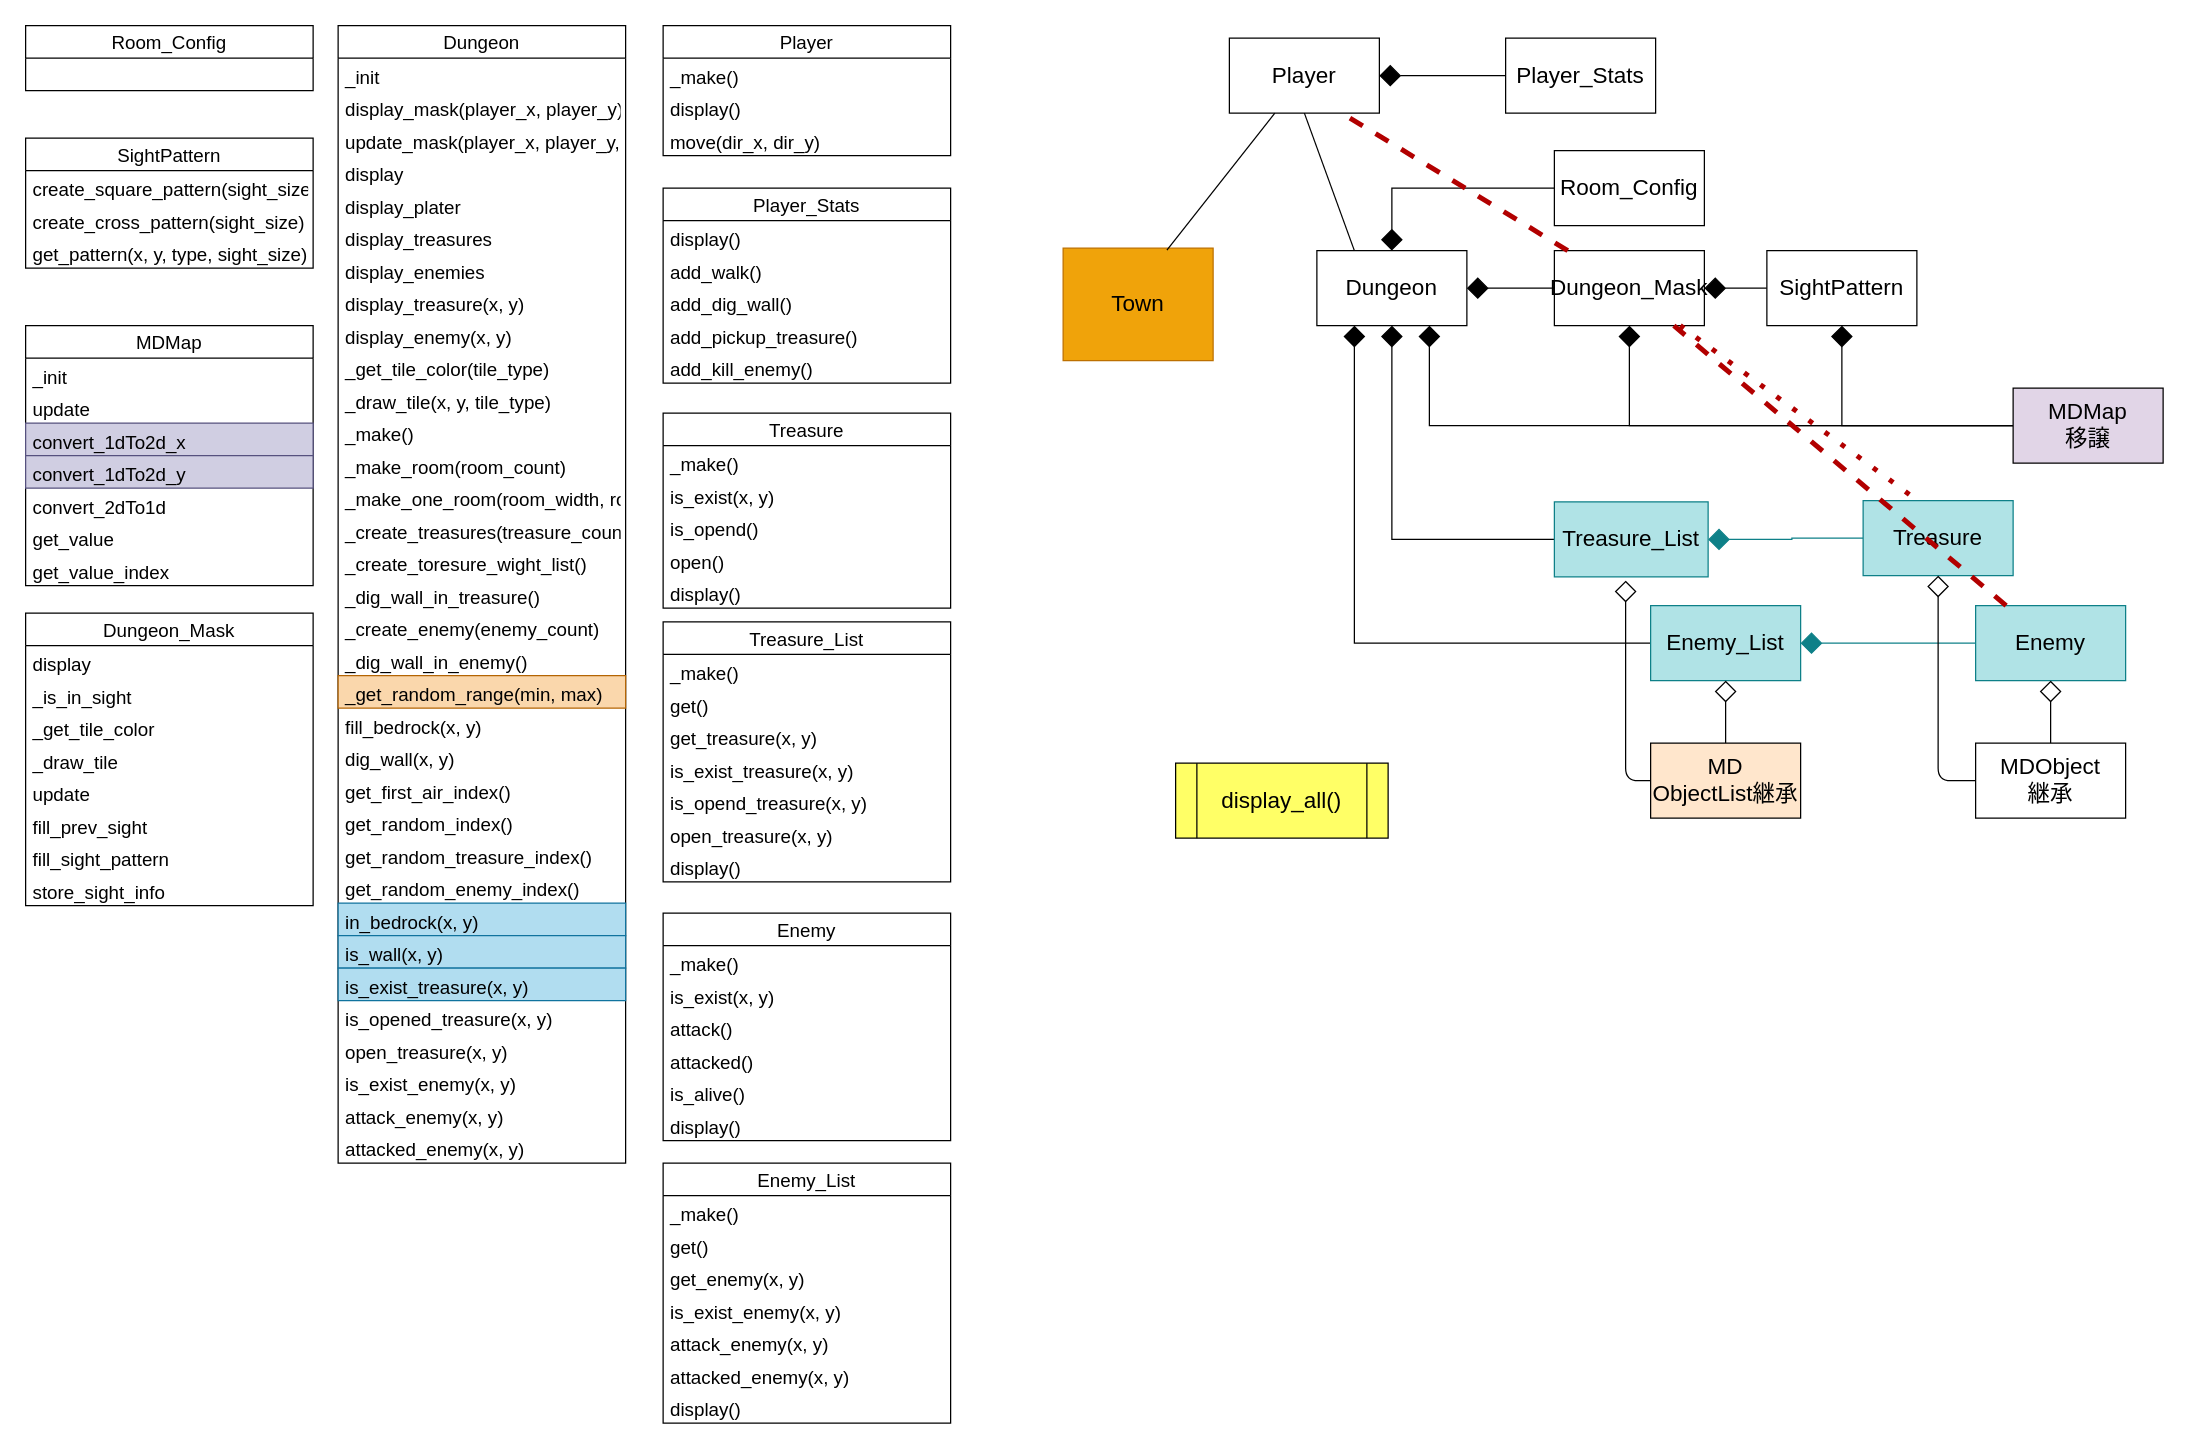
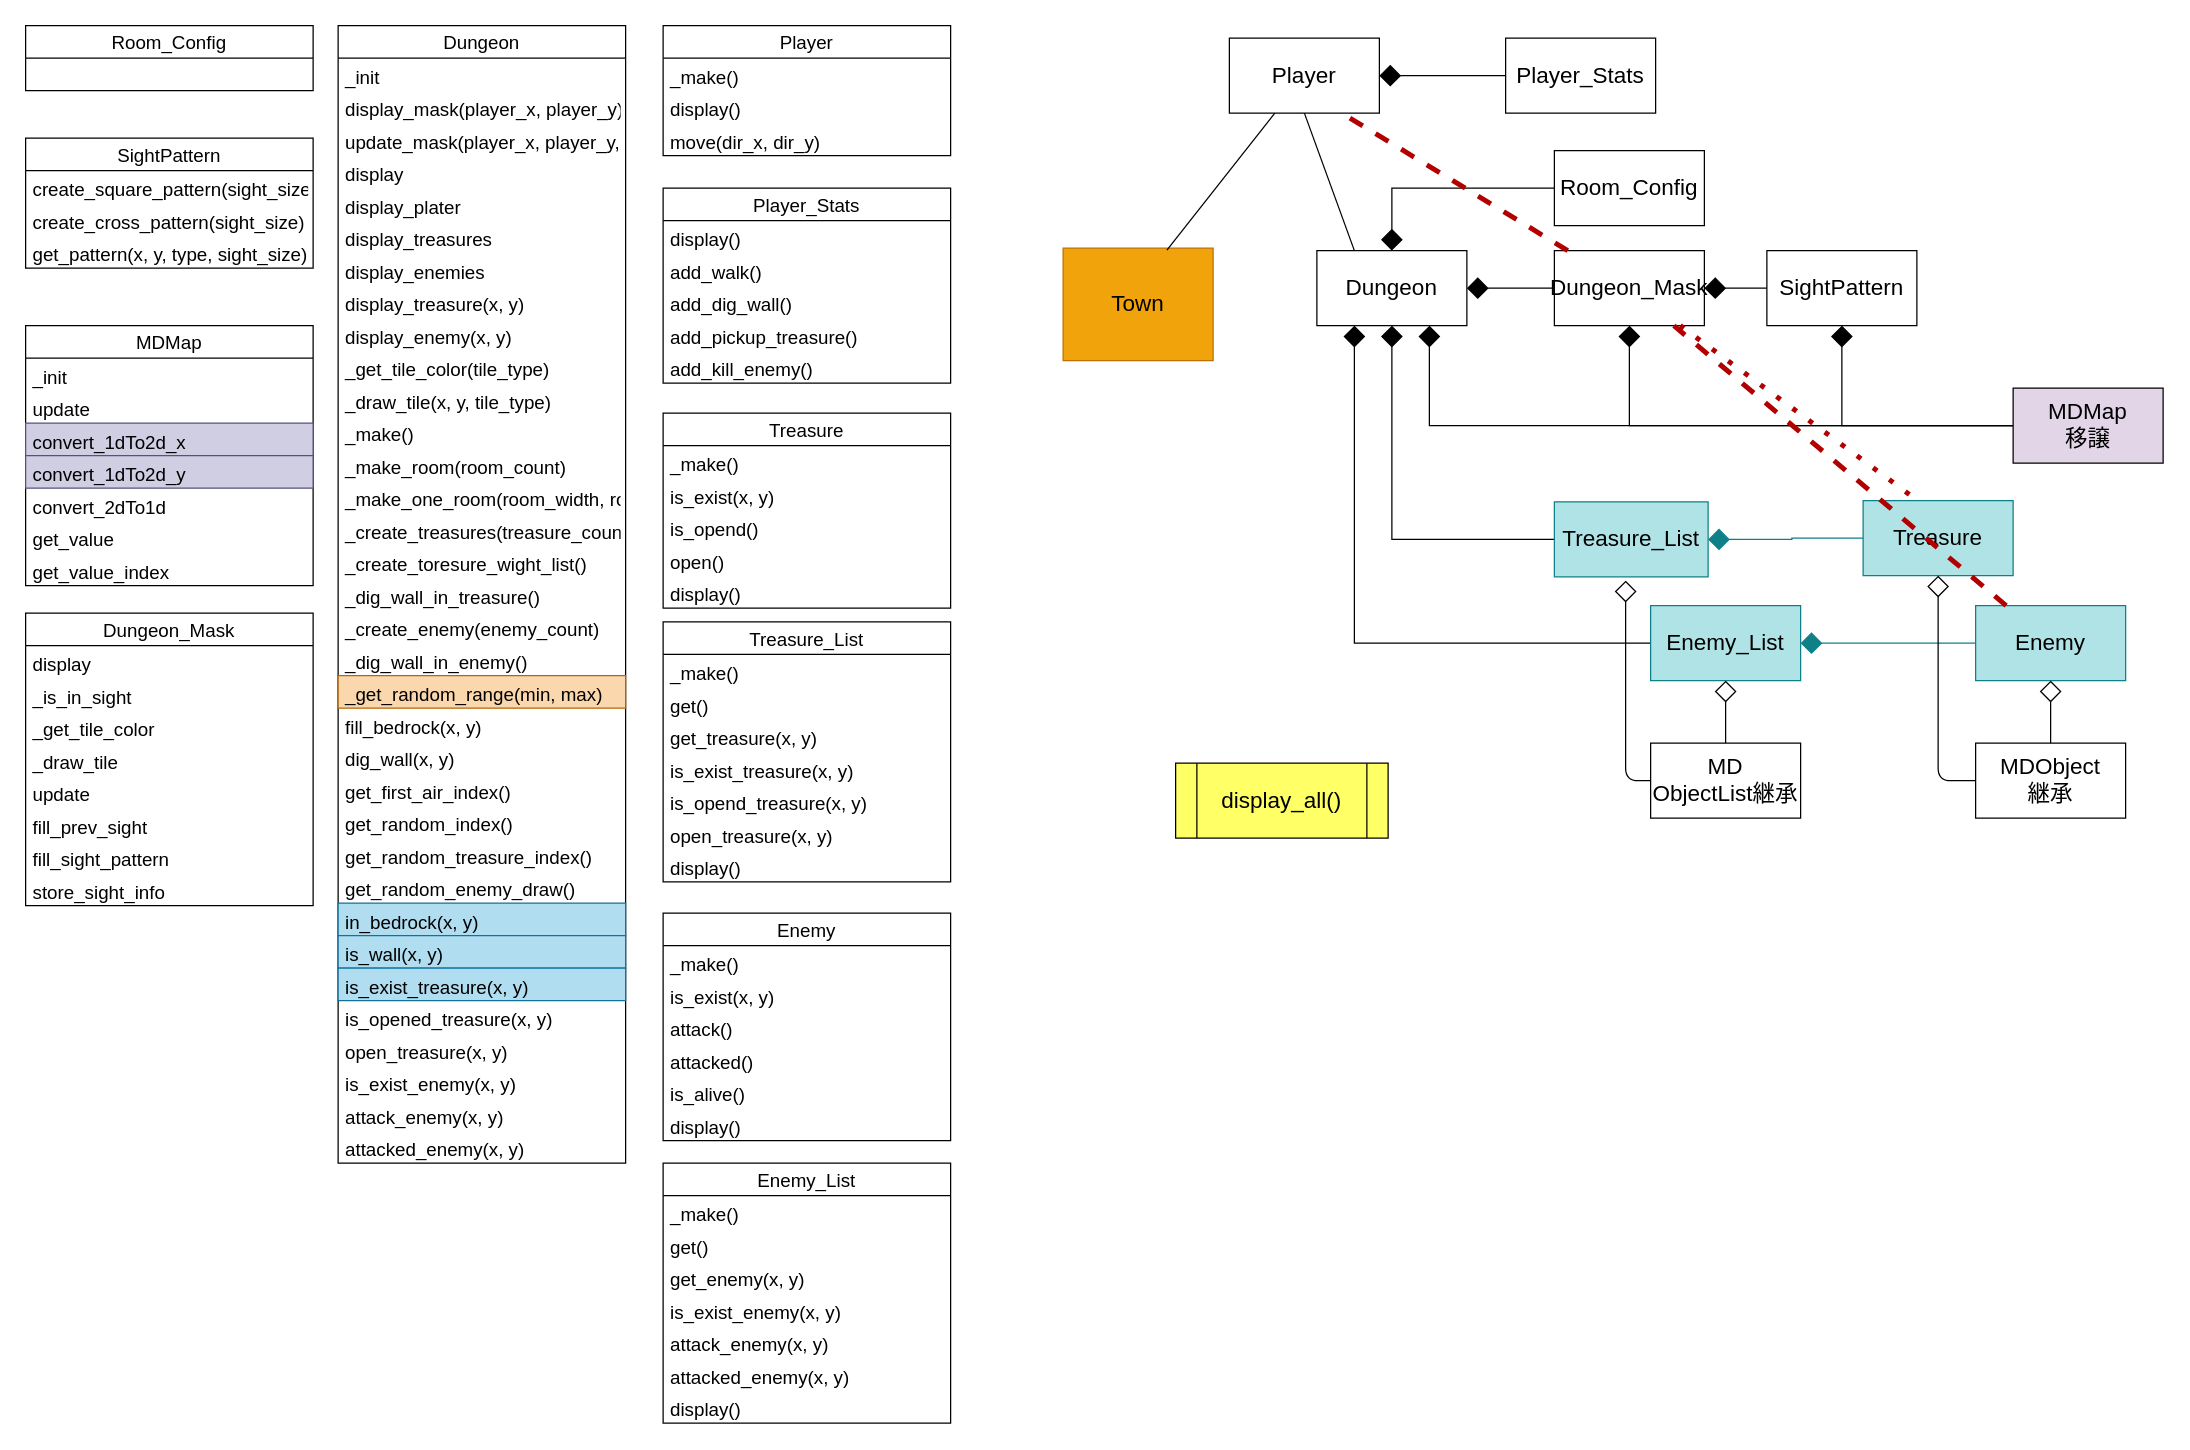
node "MD ObjectList継承": fillcolor #ffe6cc -> #ffffff
node "get_random_enemy_index()": label "get_random_enemy_index()" -> "get_random_enemy_draw()"
